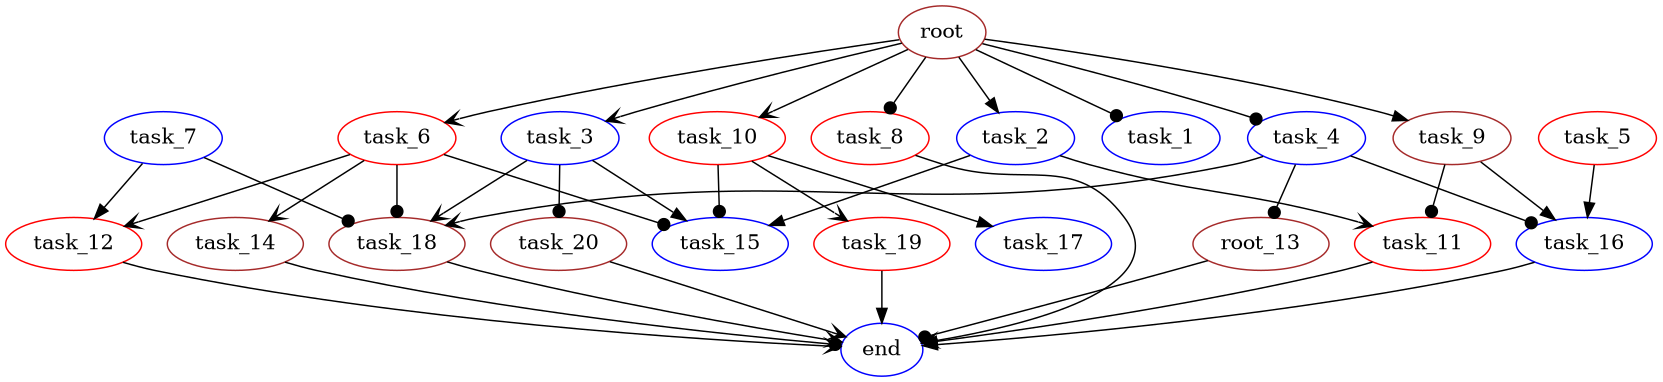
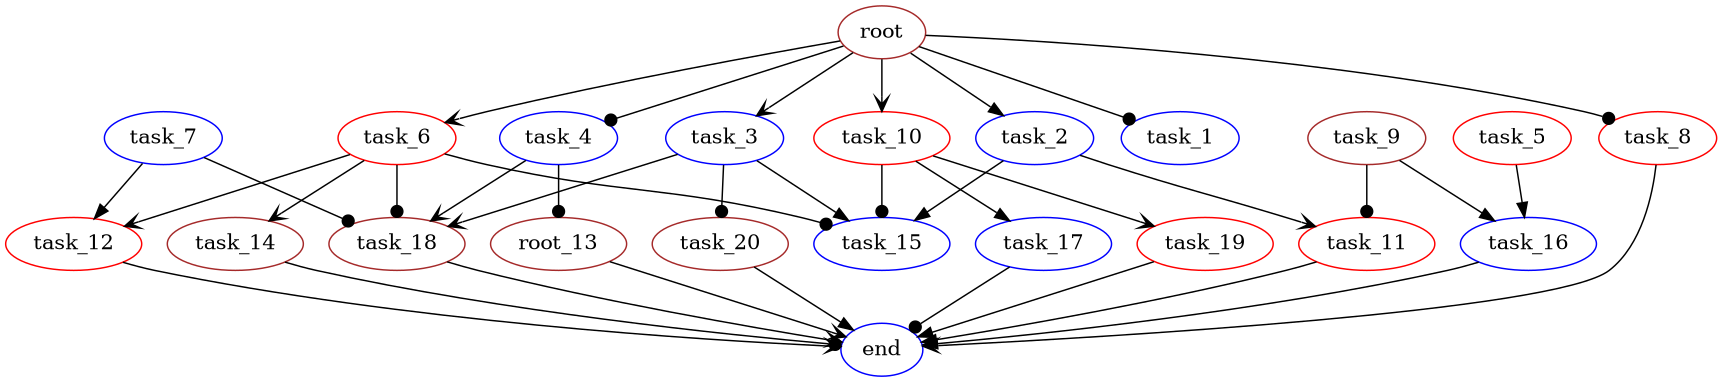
edge "root" -> "task_9": removed
edge "task_4" -> "task_16": removed
edge "task_17" -> "end": added
edge "task_20" -> "end": arrowhead vee -> normal
edge "root_13" -> "end": arrowhead dot -> vee
